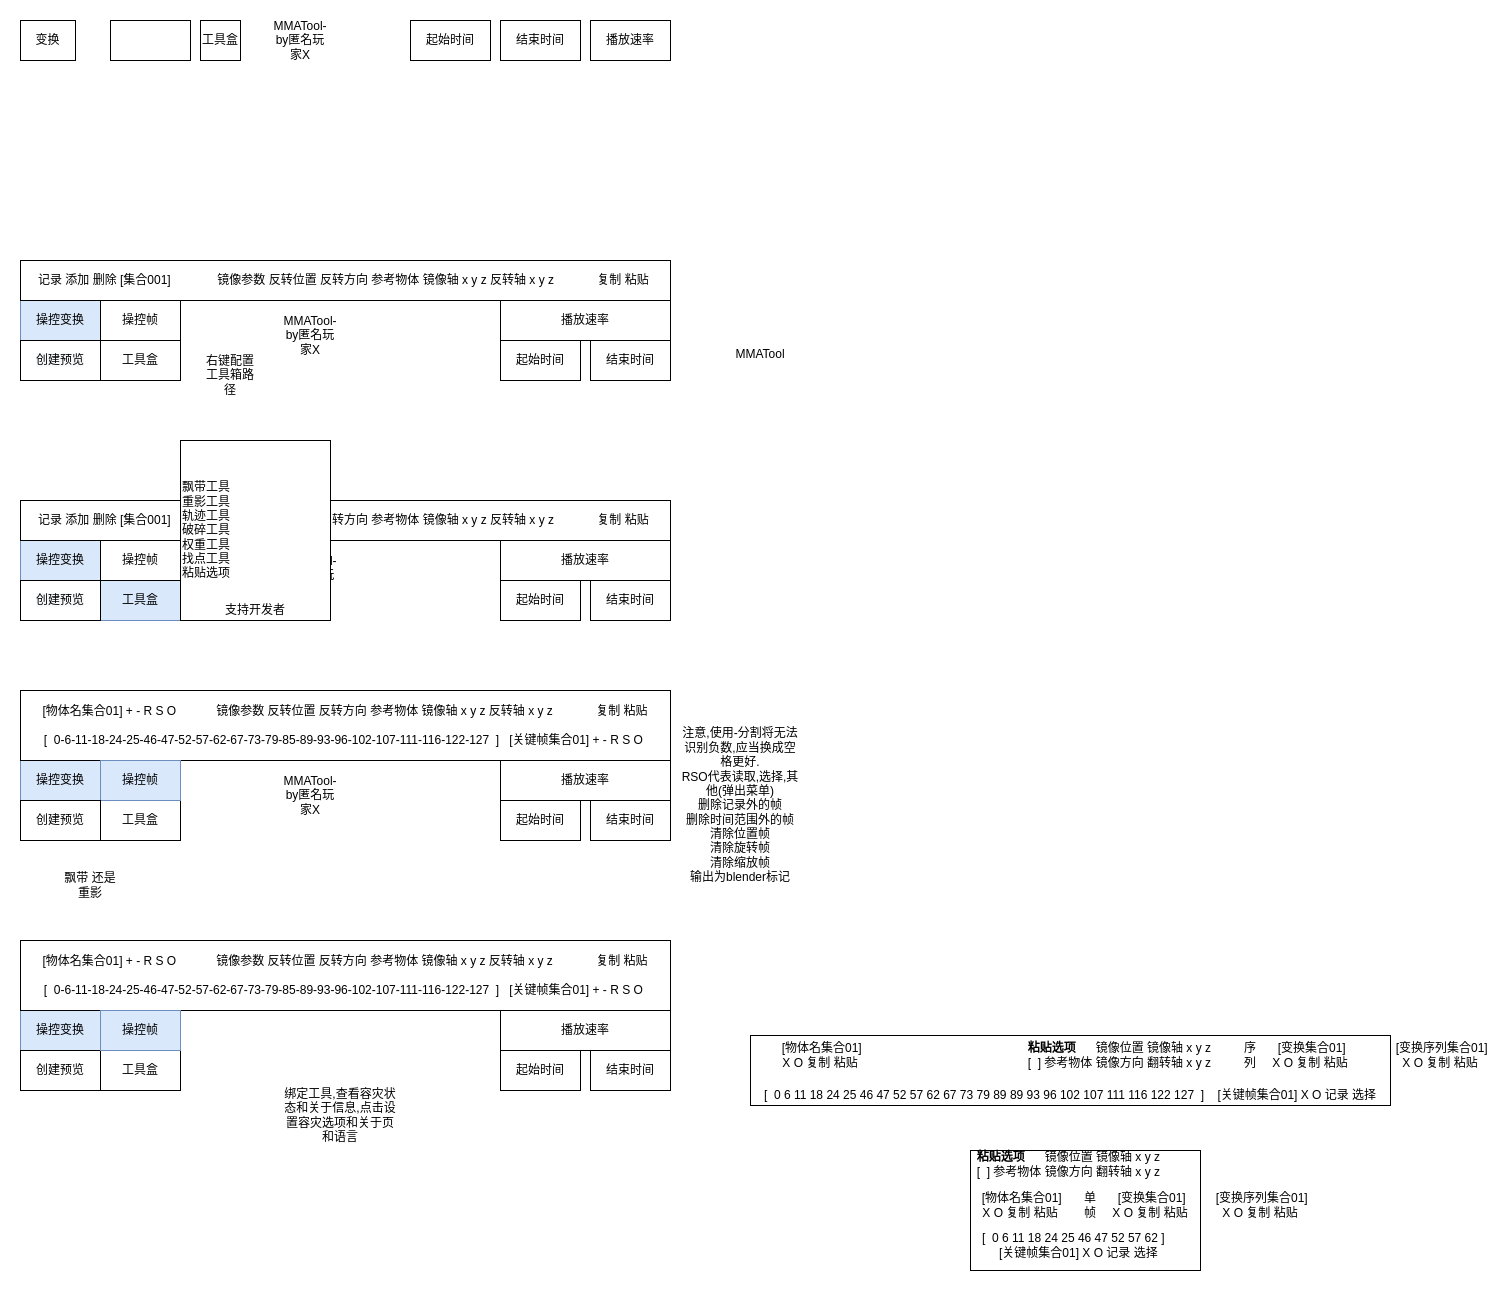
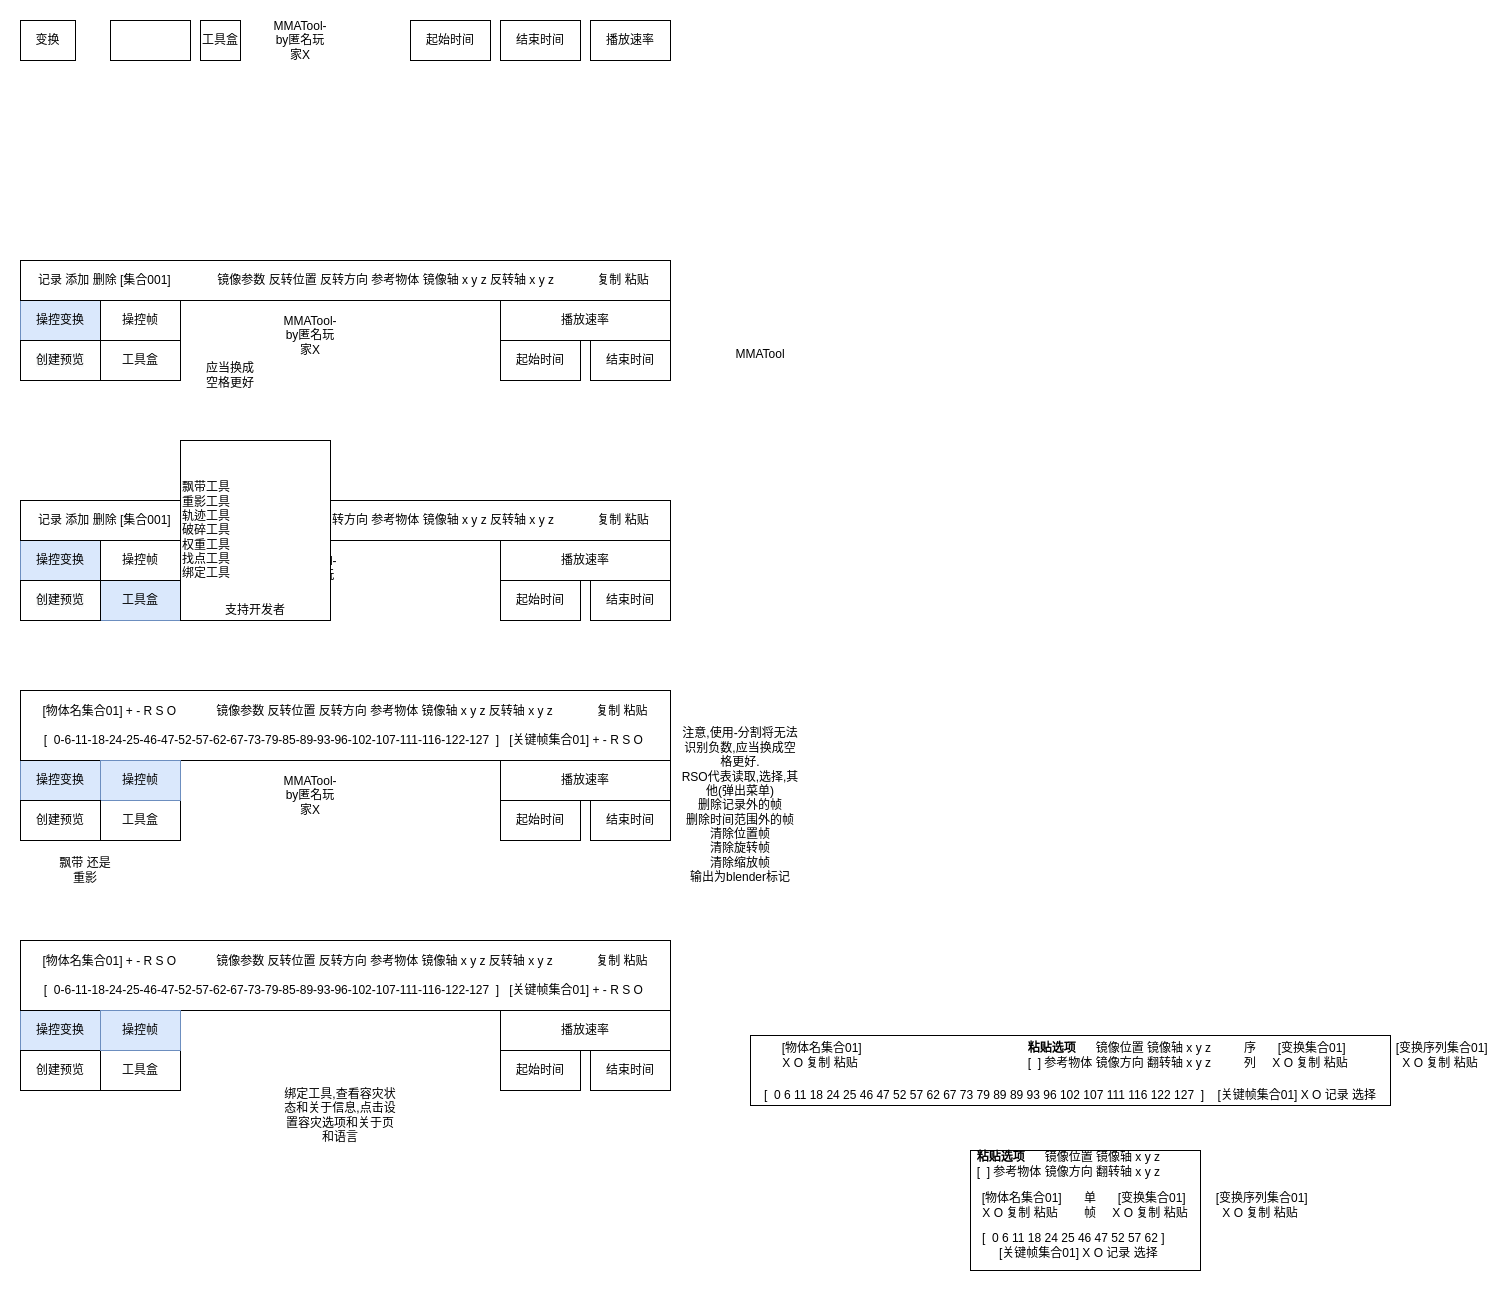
node "右键配置工具箱路径": label "右键配置工具箱路径" -> "应当换成空格更好"
node "飘带工具 重影工具 轨迹工具 破碎工具 权重工具 找点工具 粘贴选项": label "飘带工具 重影工具 轨迹工具 破碎工具 权重工具 找点工具 粘贴选项" -> "飘带工具 重影工具 轨迹工具 破碎工具 权重工具 找点工具 绑定工具"
node "飘带 还是 重影": moved (91, 886) -> (86, 871)
